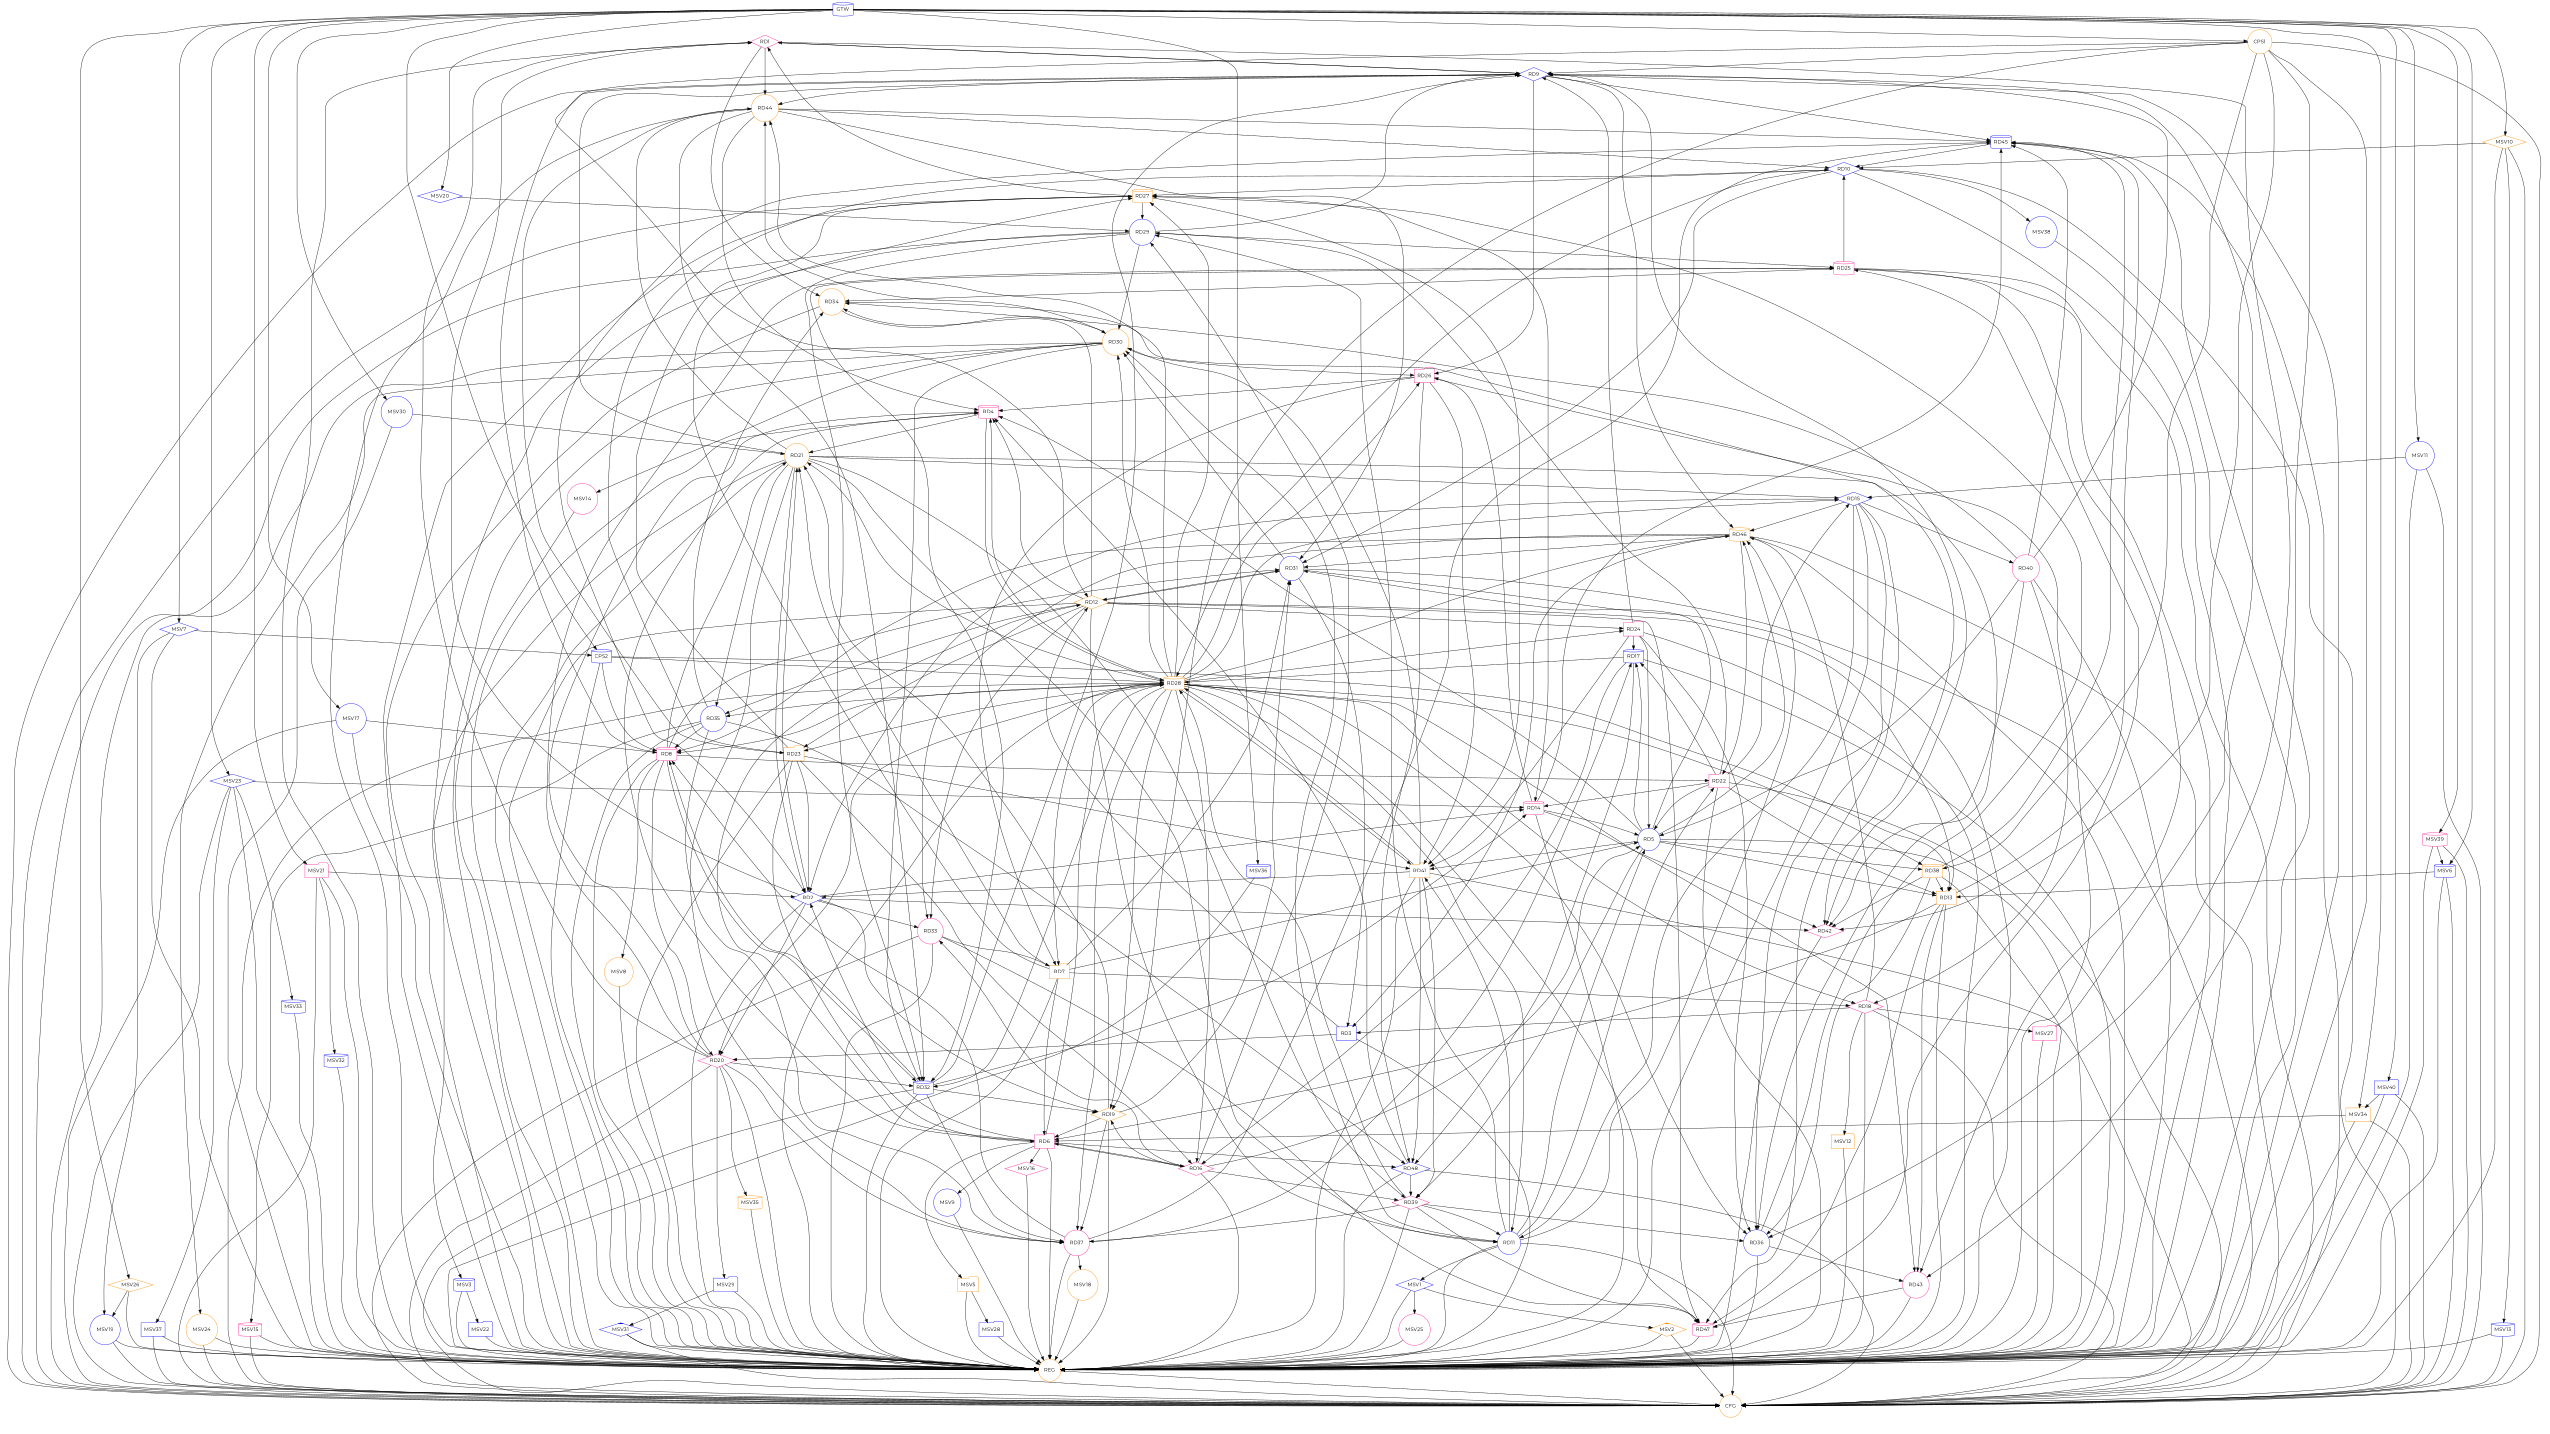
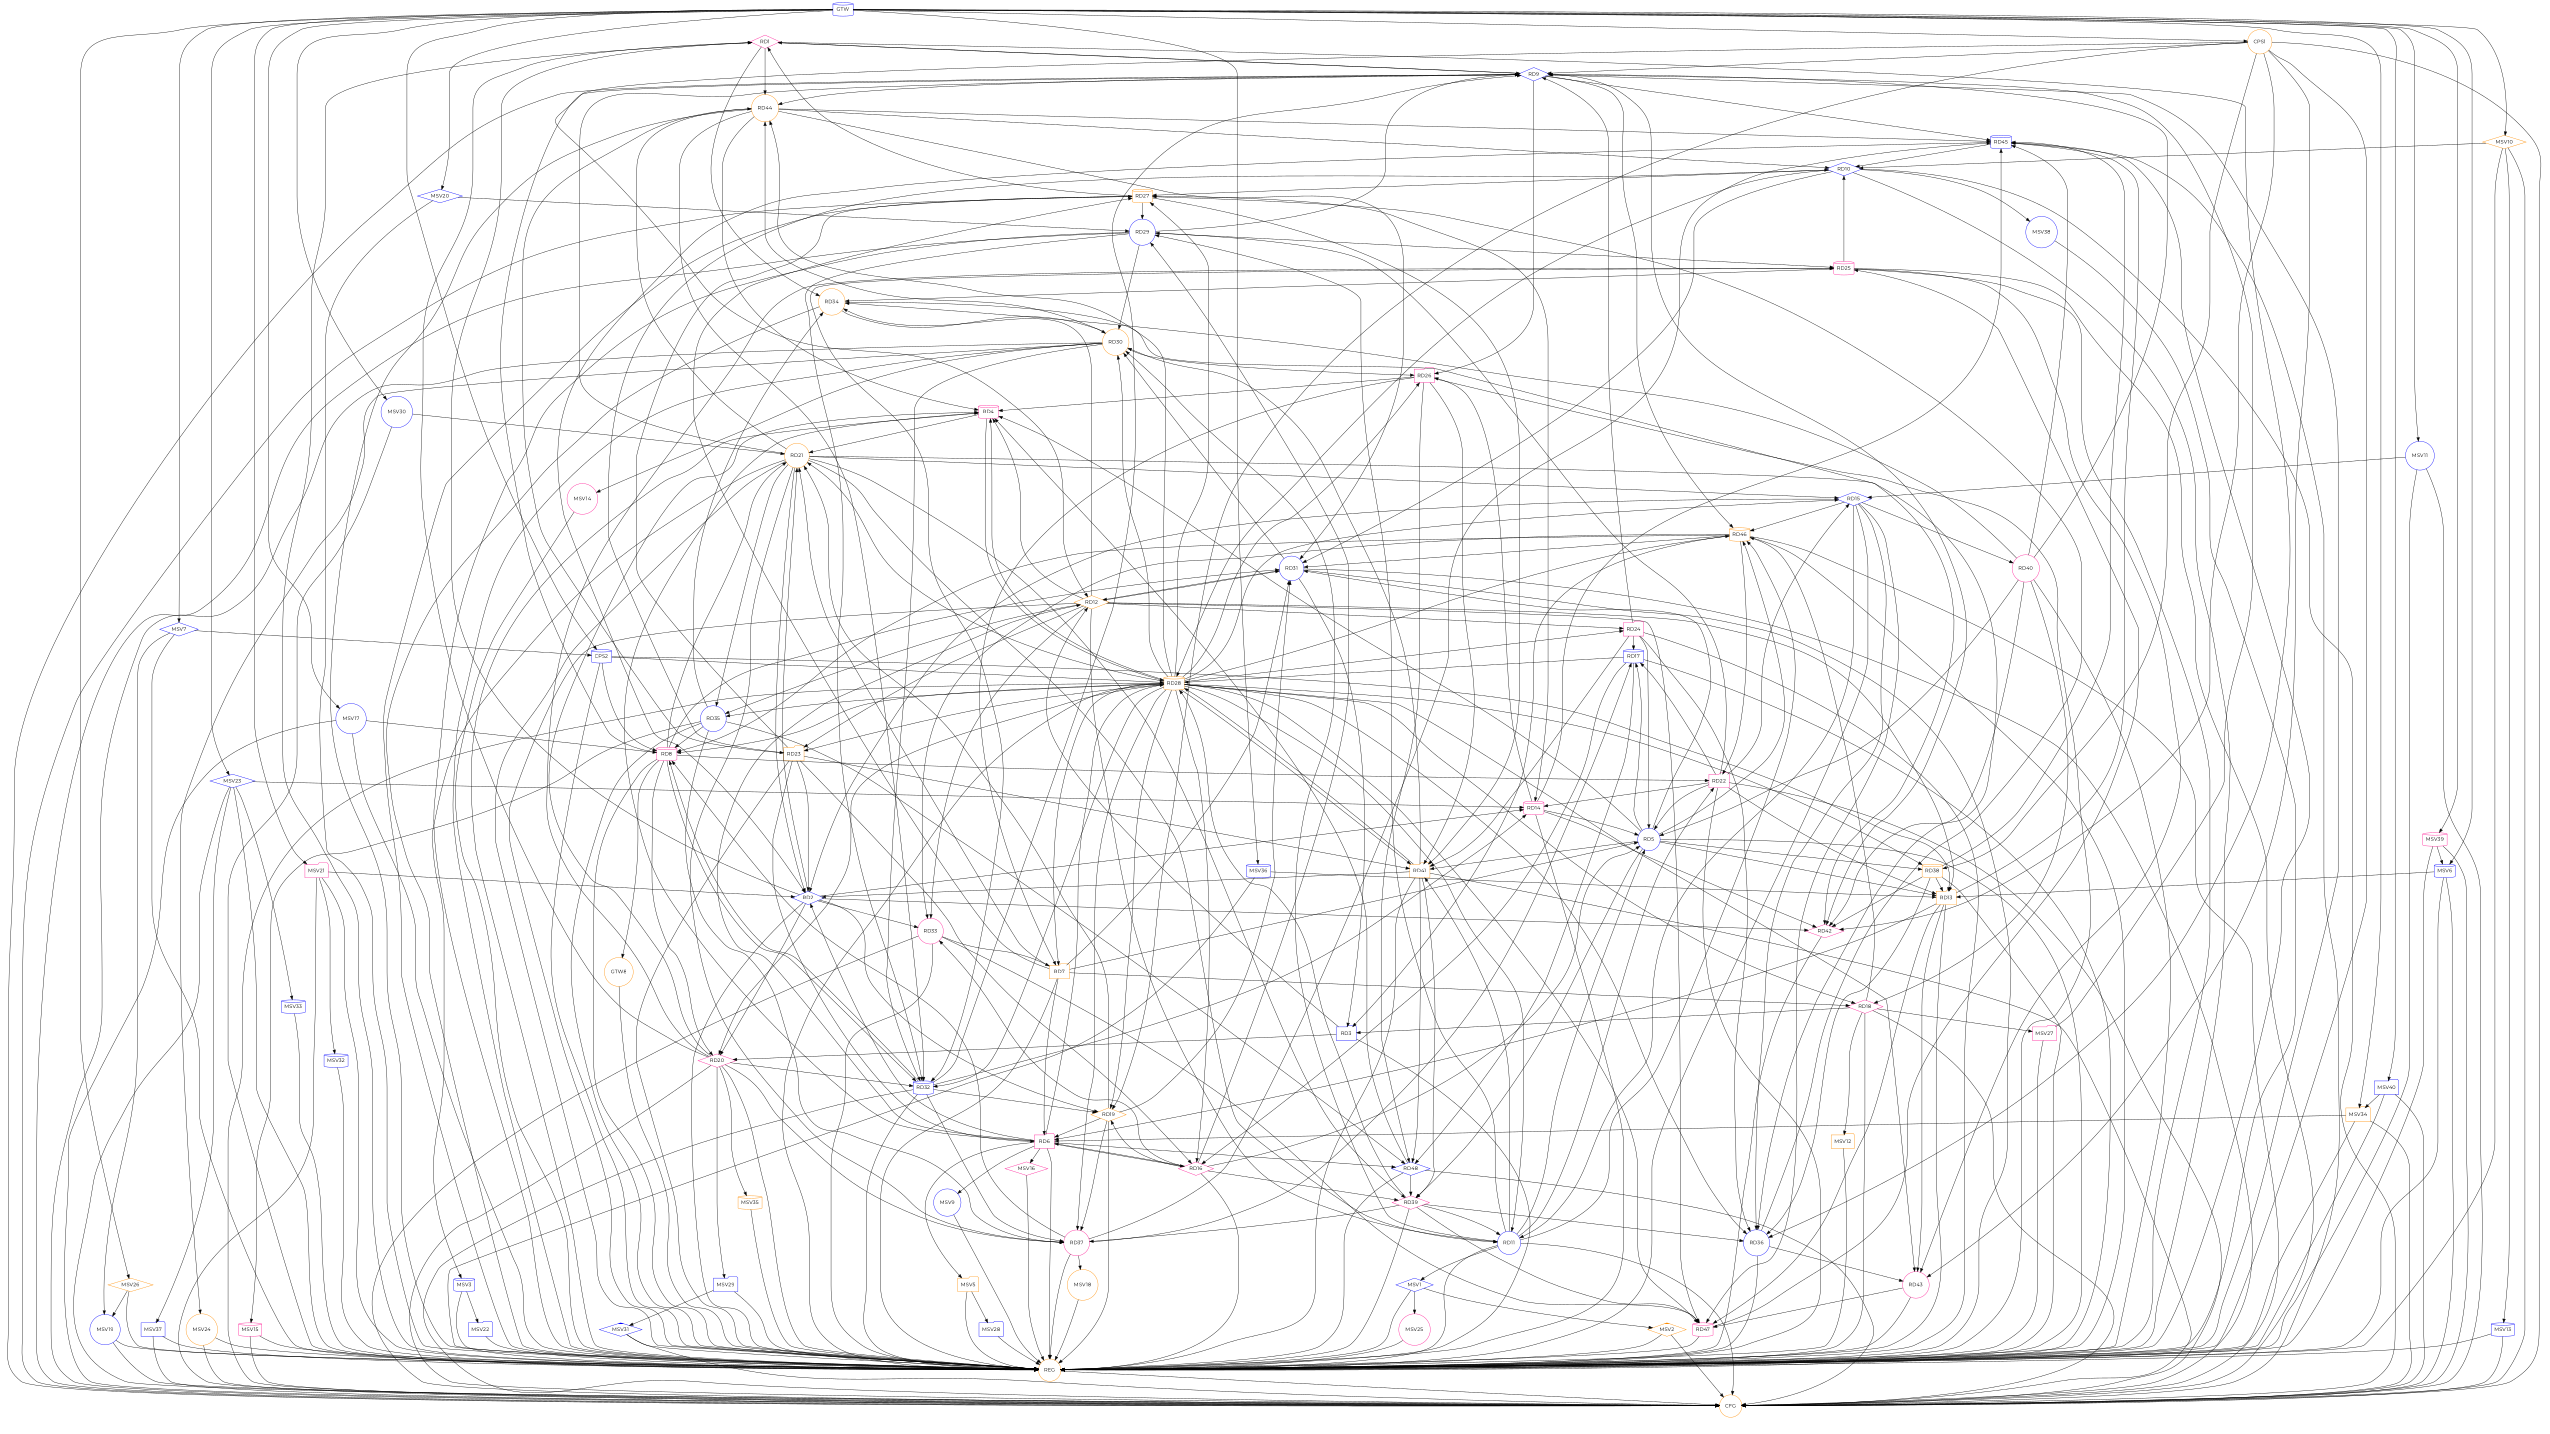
edge "MSV36" -> "RD13": added
node "MSV8": label "MSV8" -> "GTW8"
edge "MSV20" -> "REG": added
